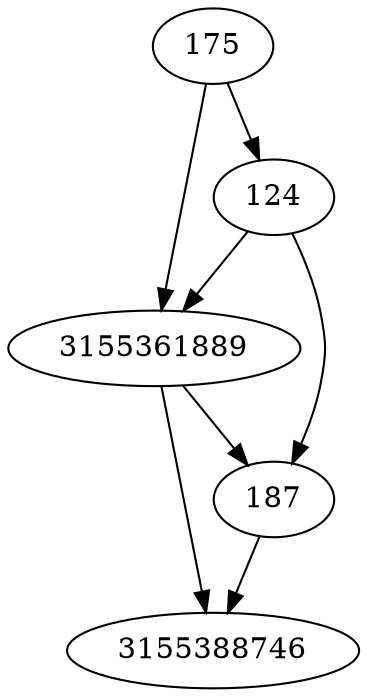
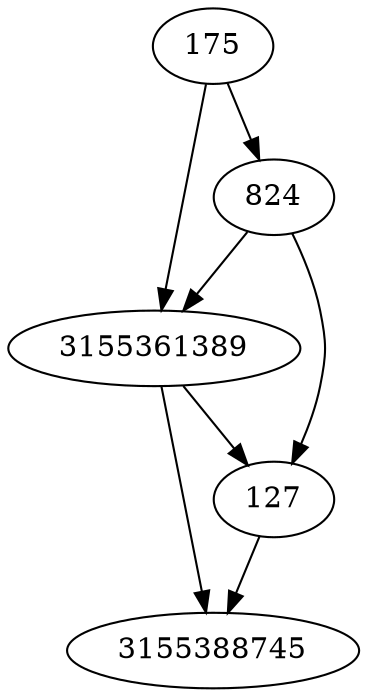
node "124": label "124" -> "824"
node "3155361889": label "3155361889" -> "3155361389"
node "187": label "187" -> "127"
node "3155388746": label "3155388746" -> "3155388745"
